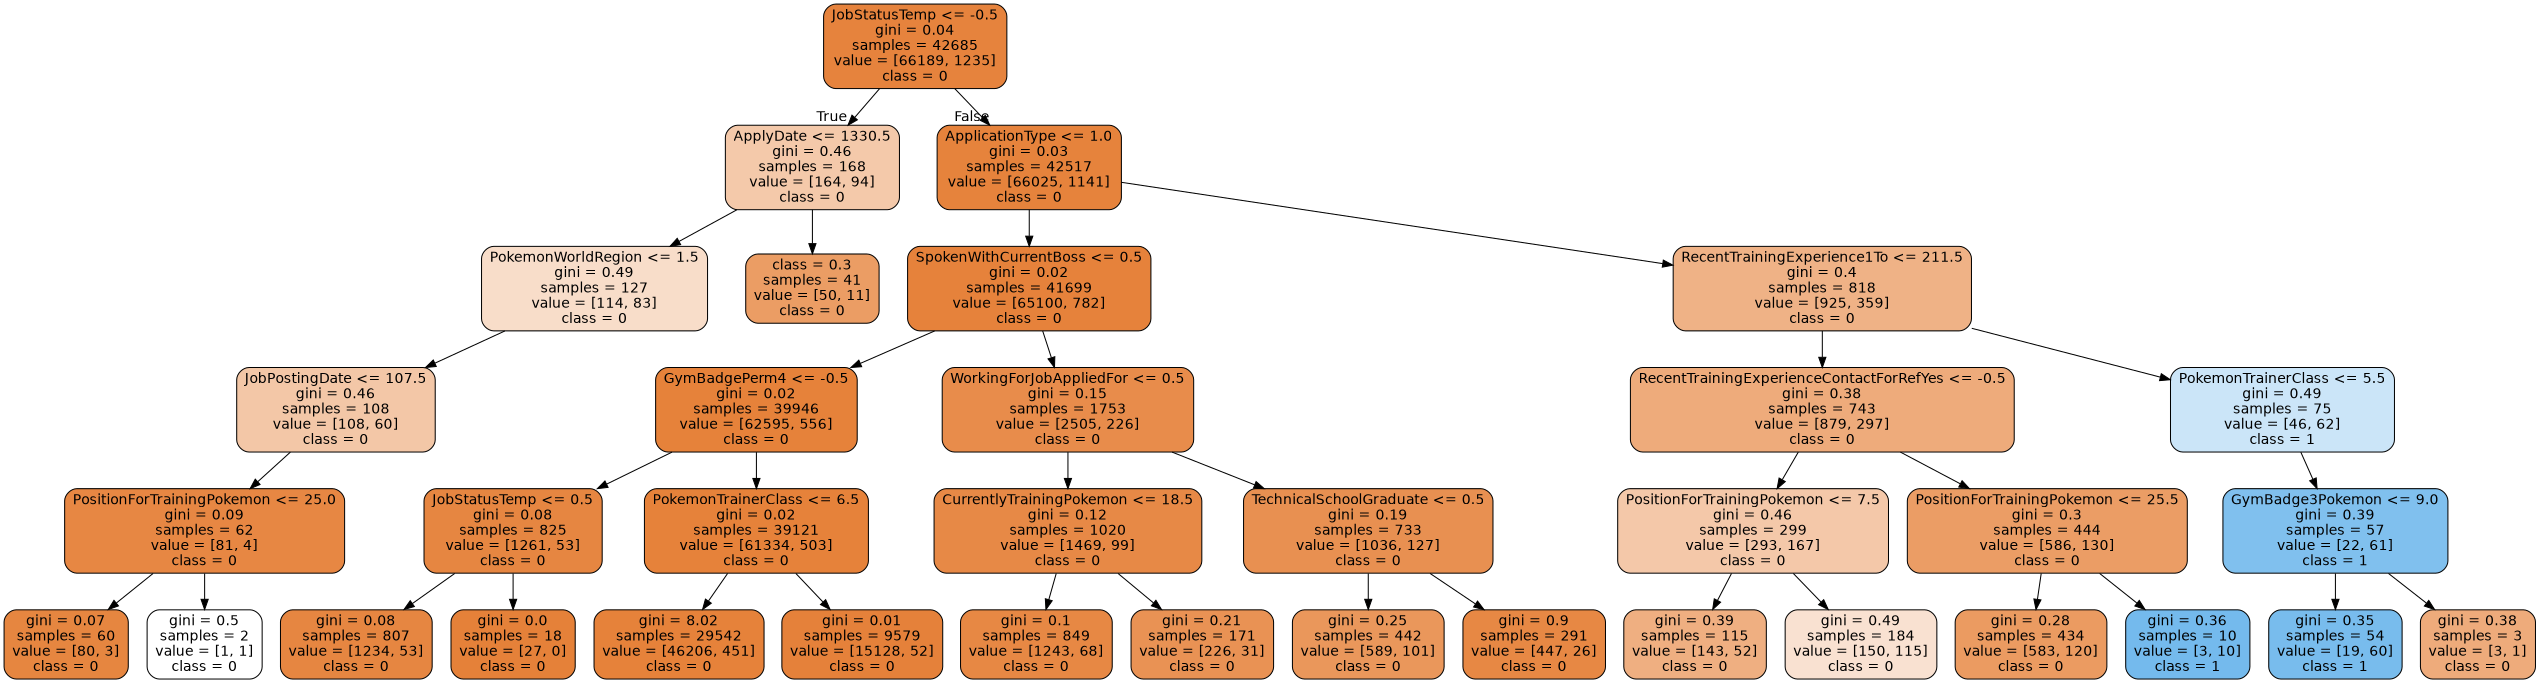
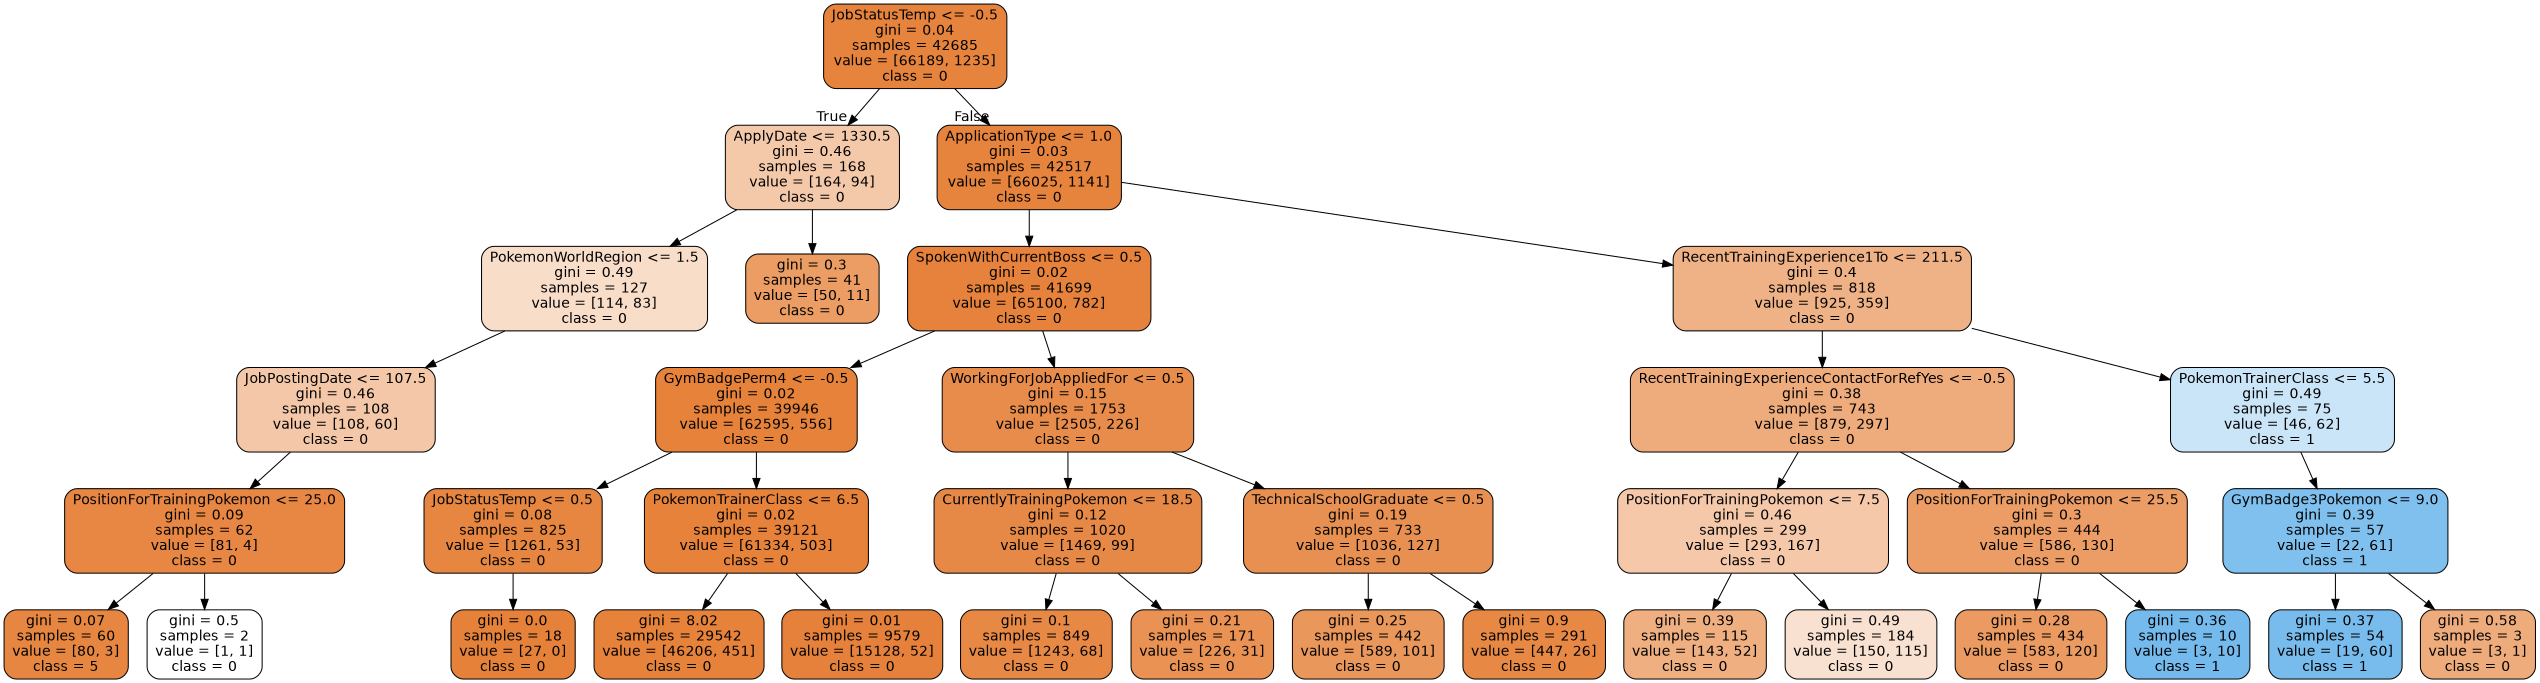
node "class = 0.3 samples = 41 value = [50, 11] class = 0": label "class = 0.3 samples = 41 value = [50, 11] class = 0" -> "gini = 0.3 samples = 41 value = [50, 11] class = 0"
node "gini = 0.07 samples = 60 value = [80, 3] class = 0": label "gini = 0.07 samples = 60 value = [80, 3] class = 0" -> "gini = 0.07 samples = 60 value = [80, 3] class = 5"
node "gini = 0.08 samples = 807 value = [1234, 53] class = 0": removed
node "gini = 0.35 samples = 54 value = [19, 60] class = 1": label "gini = 0.35 samples = 54 value = [19, 60] class = 1" -> "gini = 0.37 samples = 54 value = [19, 60] class = 1"
node "gini = 0.38 samples = 3 value = [3, 1] class = 0": label "gini = 0.38 samples = 3 value = [3, 1] class = 0" -> "gini = 0.58 samples = 3 value = [3, 1] class = 0"
